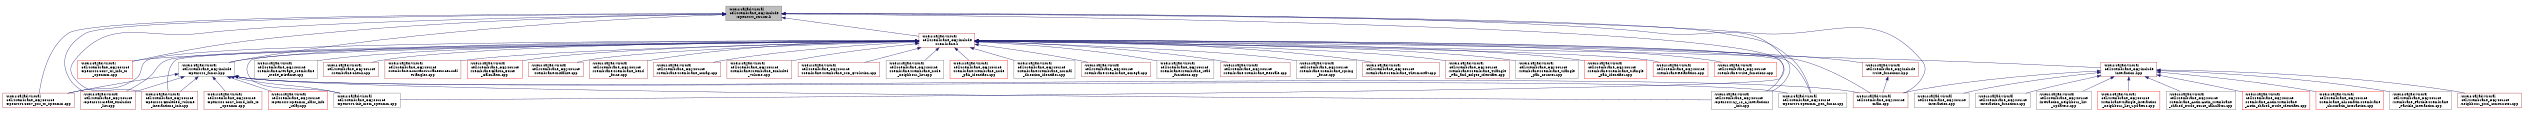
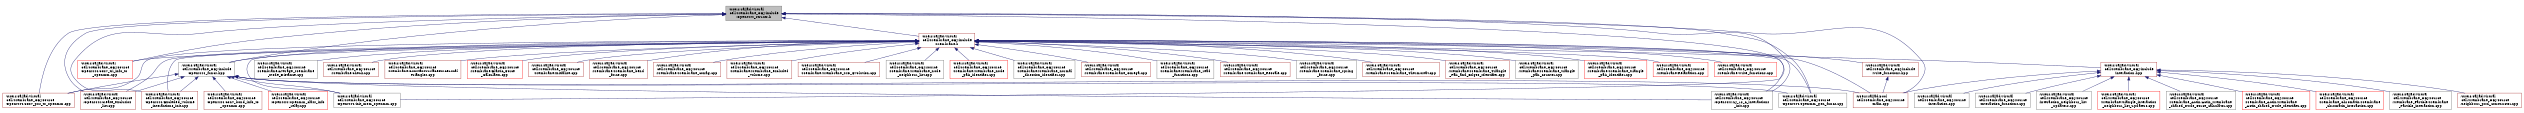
node "/Users/sajjad/virtual cell/Membrane_OBJ/source /main.cpp": label "/Users/sajjad/virtual cell/Membrane_OBJ/source /main.cpp" -> "/Users/sajjad/pool cell/Membrane_OBJ/source /main.cpp"
